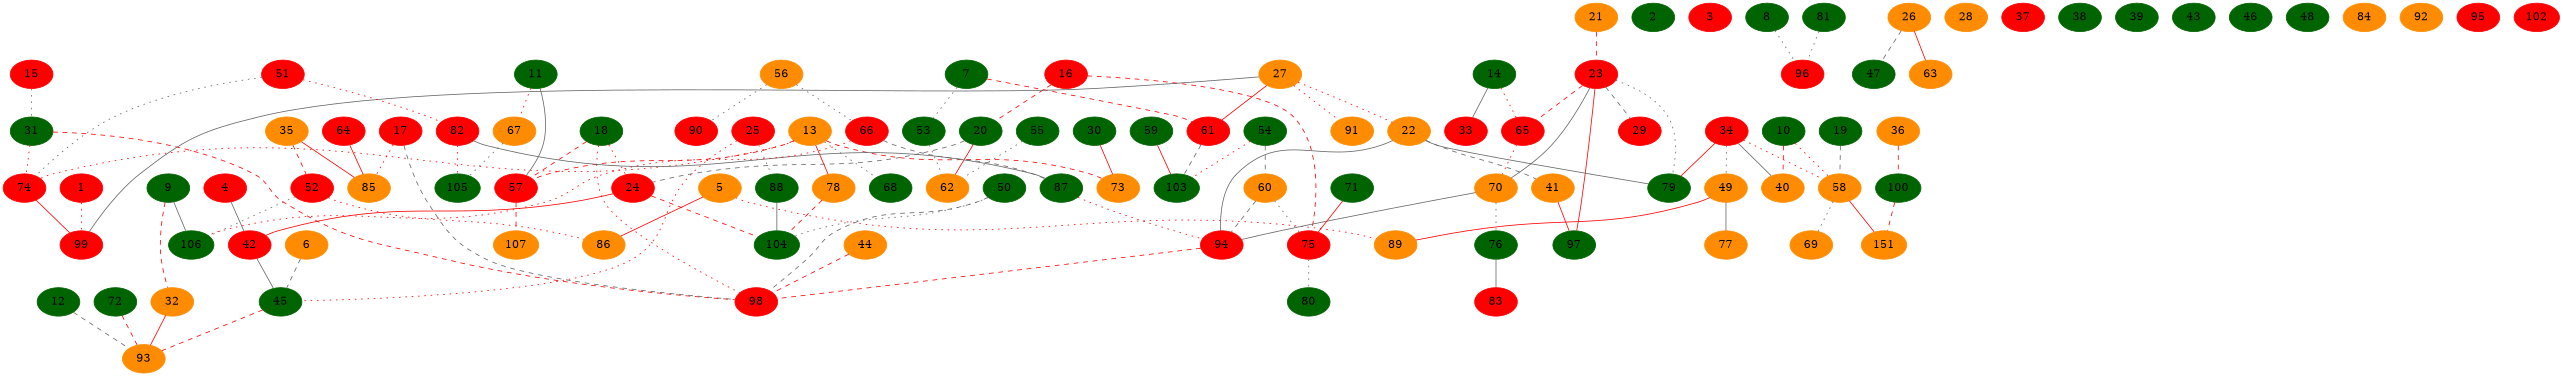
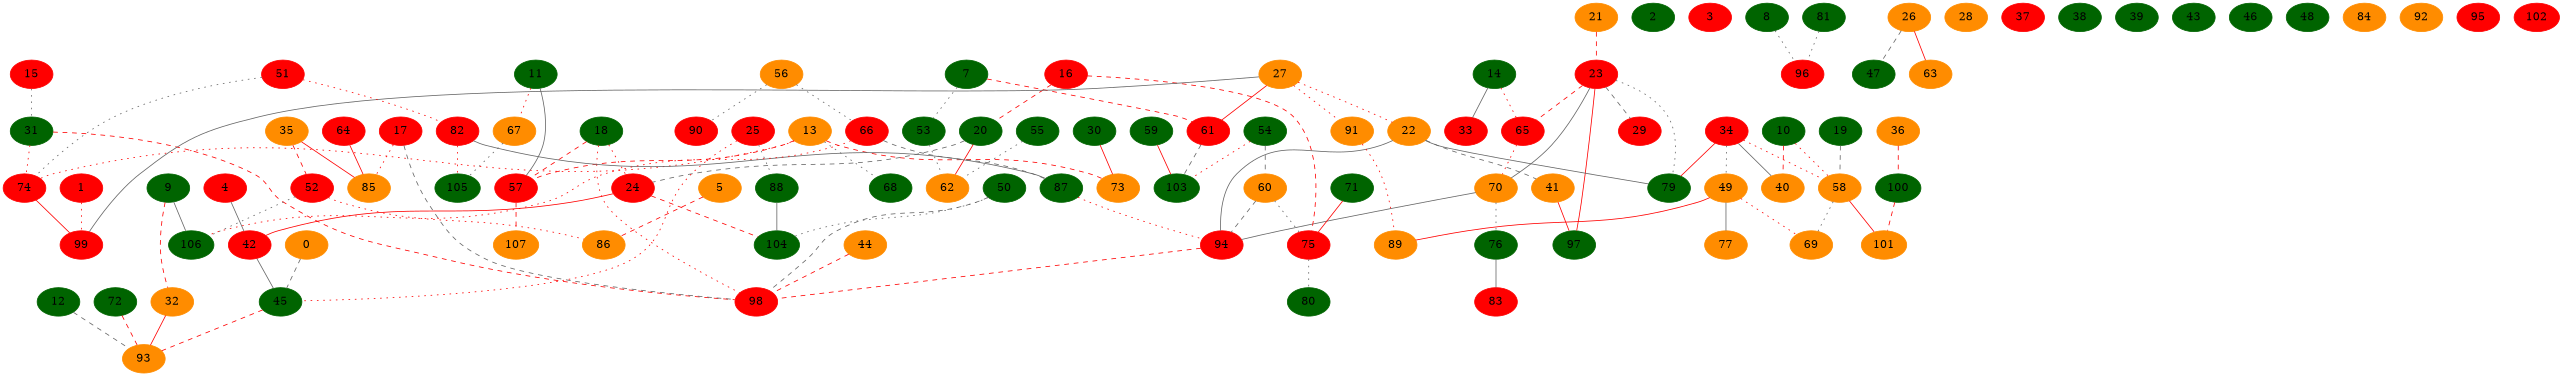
node "78": removed
edge "49" -- "69": added
edge "5" -- "86": style solid -> dashed
edge "5" -- "89": now "91" -- "89"
node "6": label "6" -> "0"
node "151": label "151" -> "101"
